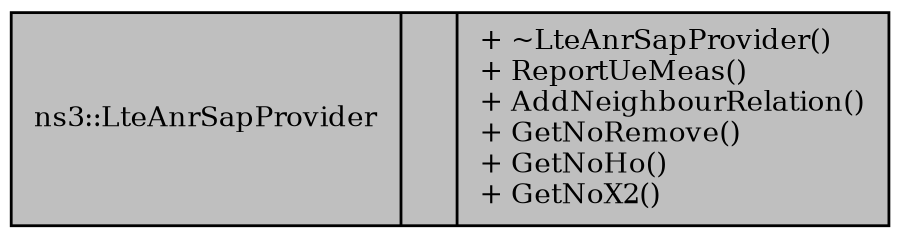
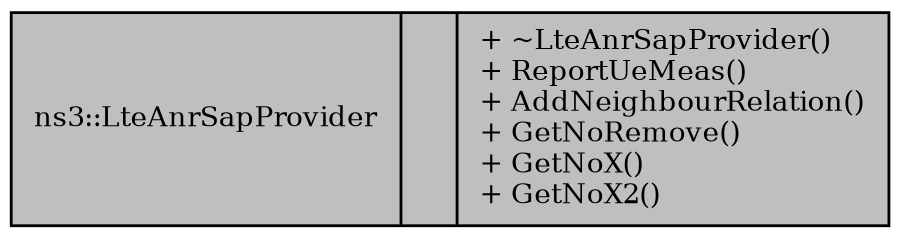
node "ns3::LteAnrSapProvider": text "+ GetNoHo()" -> "+ GetNoX()"
